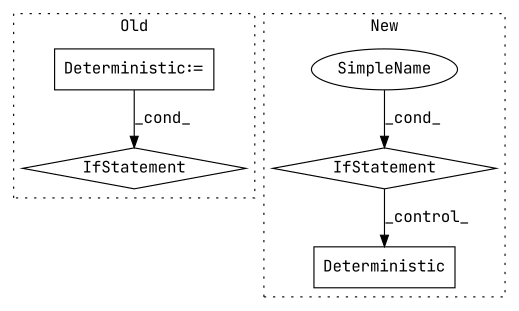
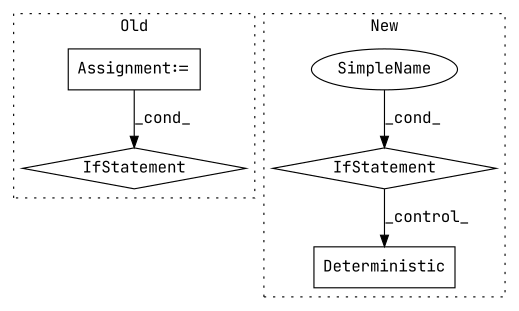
node "Deterministic:=": label "Deterministic:=" -> "Assignment:="
